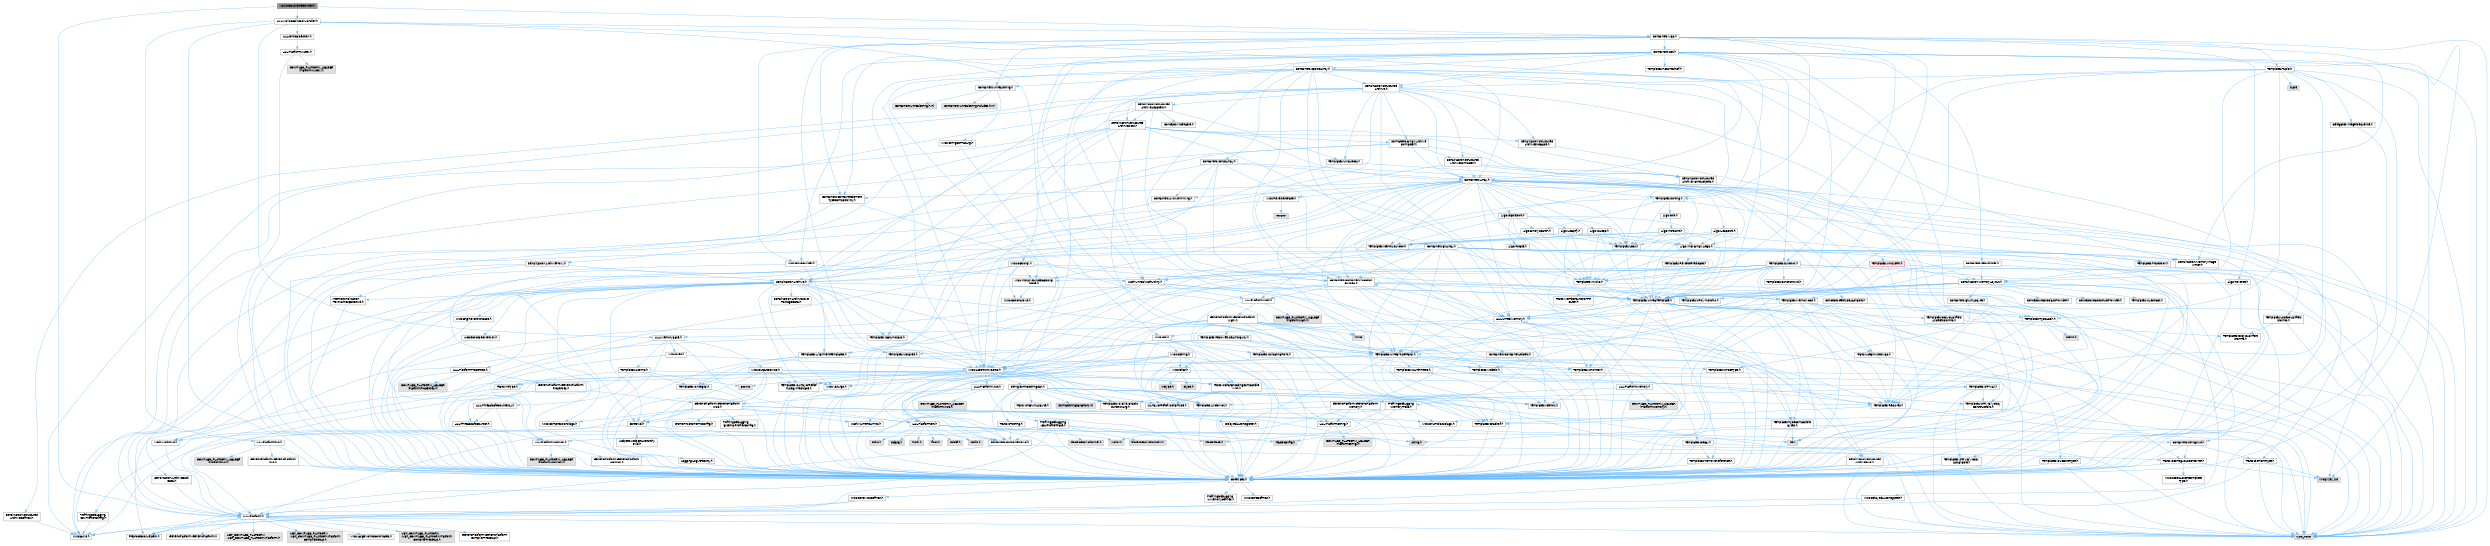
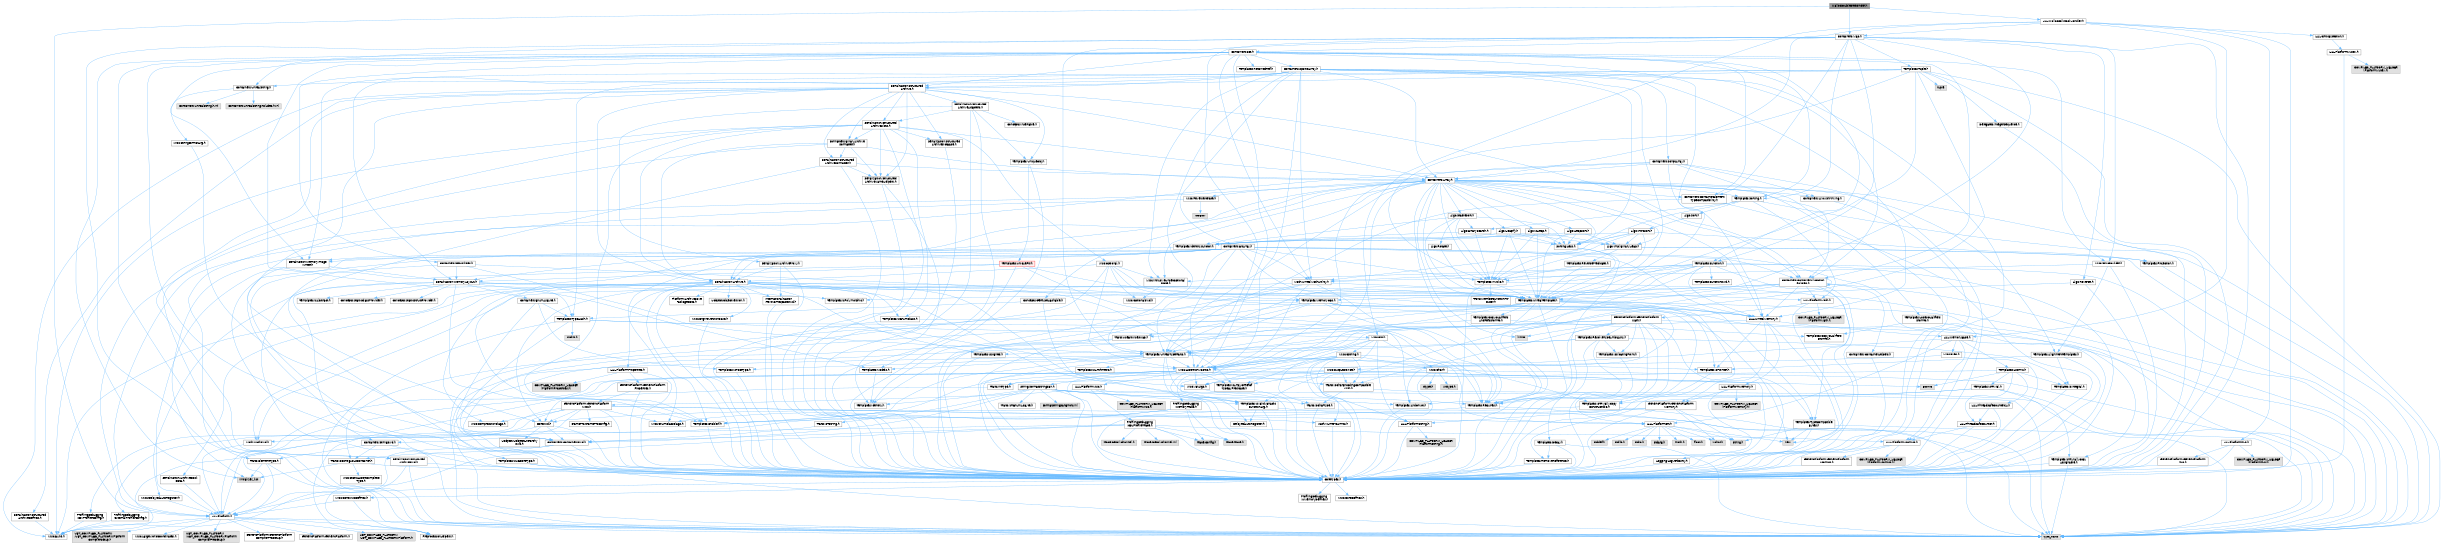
node "Templates/Less.h": label "Templates/Less.h" -> "Sorting/Less.h"
node "Serialization/ArchiveSave PackageData.h": label "Serialization/ArchiveSave PackageData.h" -> "Platform/ArchiveSave PackageData.h"
edge "Templates/UnrealTemplate.h" -> "Traits/UseBitwiseSwap.h": now "Templates/CopyQualifiers AndRefsFromTo.h" -> "Traits/UseBitwiseSwap.h"
node "IsArrayOrRefOf/IsCharType.h": label "IsArrayOrRefOf/IsCharType.h" -> "Traits/IsCharType.h"
edge "UObject/ObjectVersion.h" -> "CoreTypes.h": removed
edge "ProfilingDebugging /ExternalProfilerConfig.h" -> "Misc/Build.h": added
